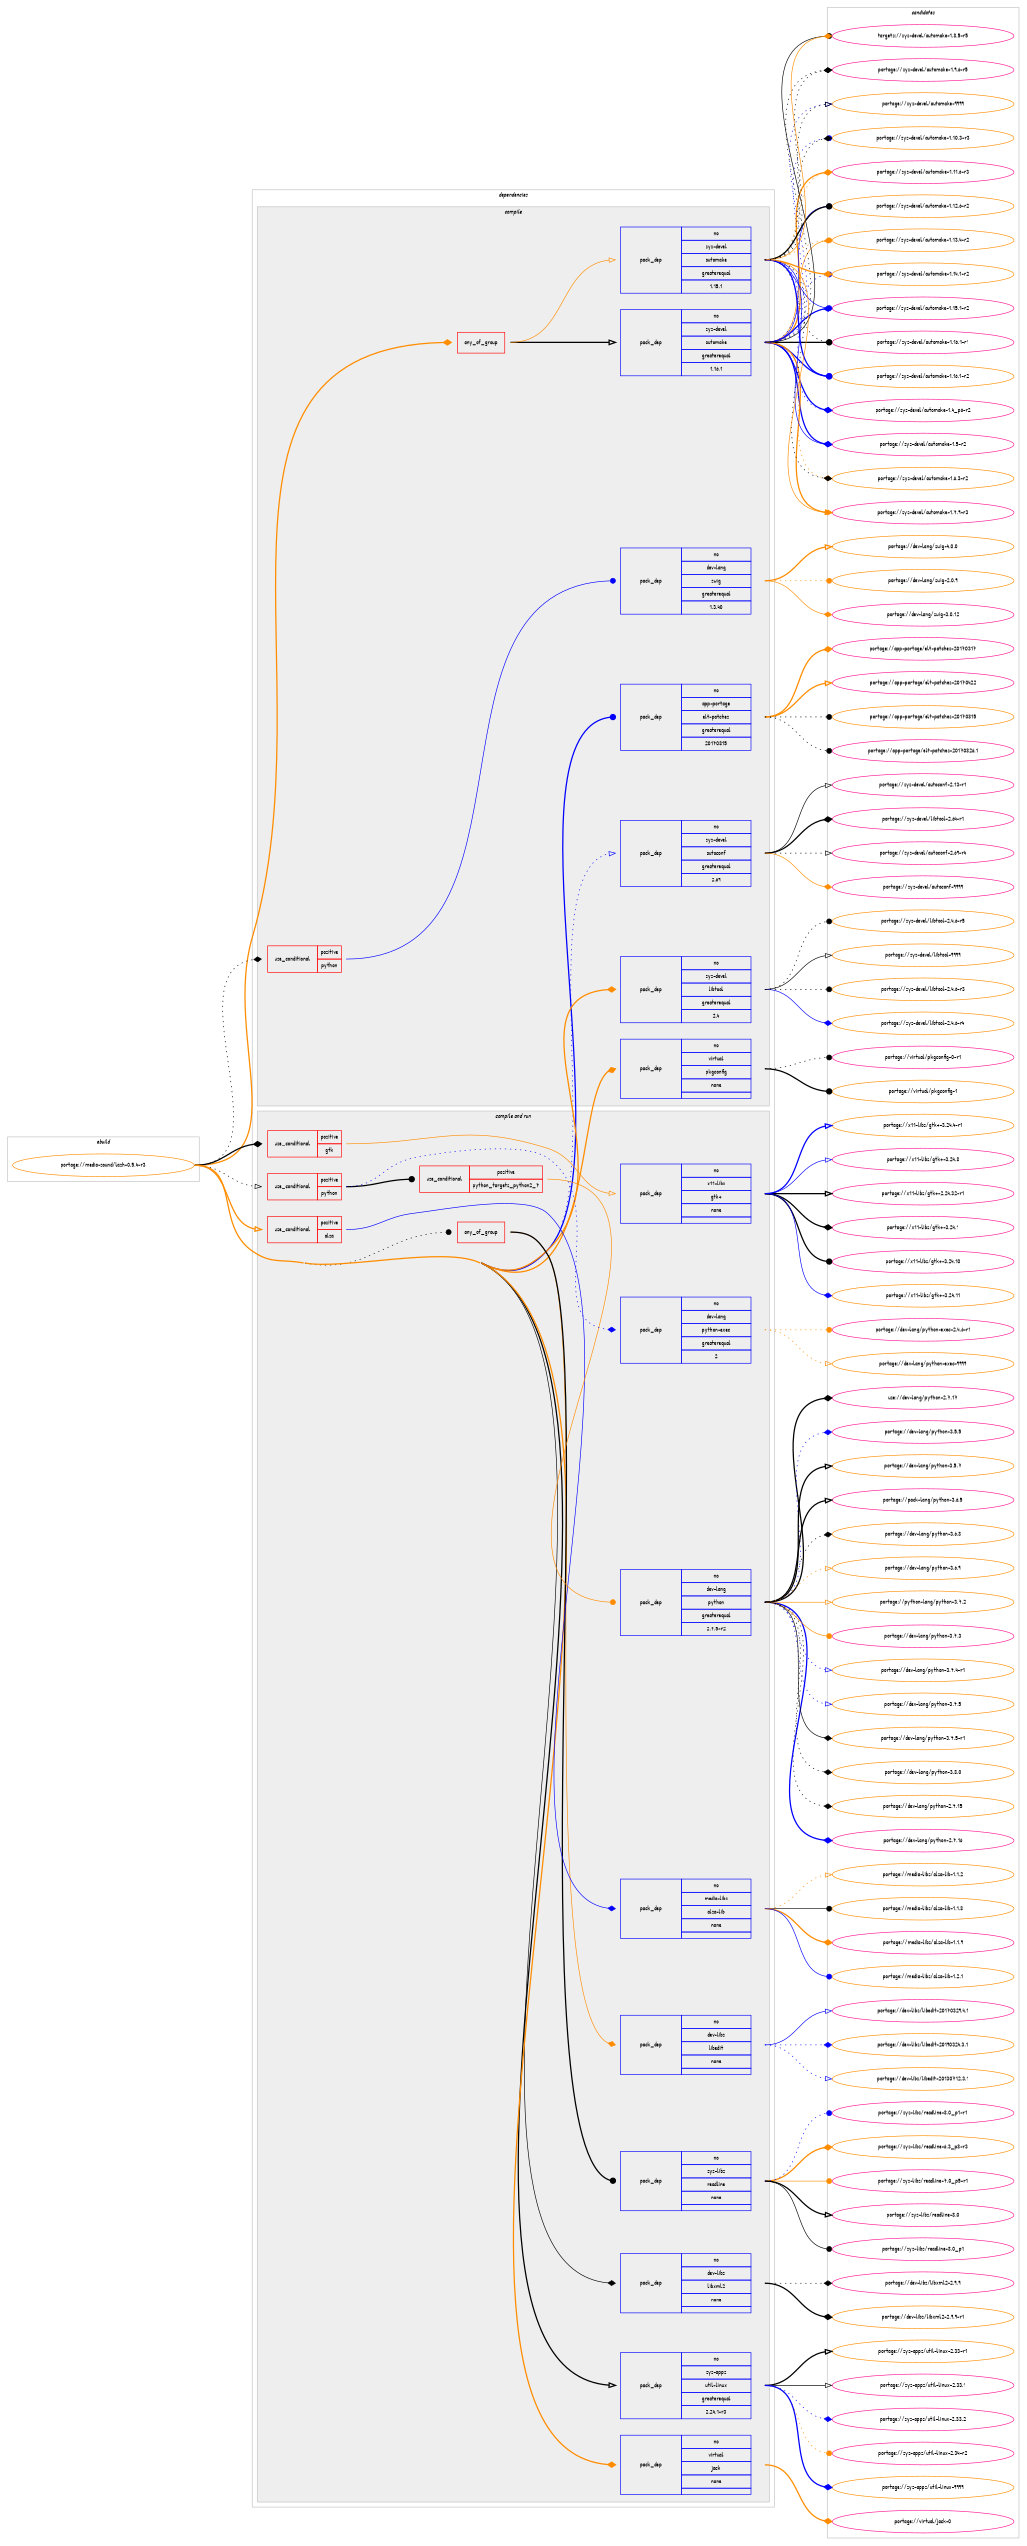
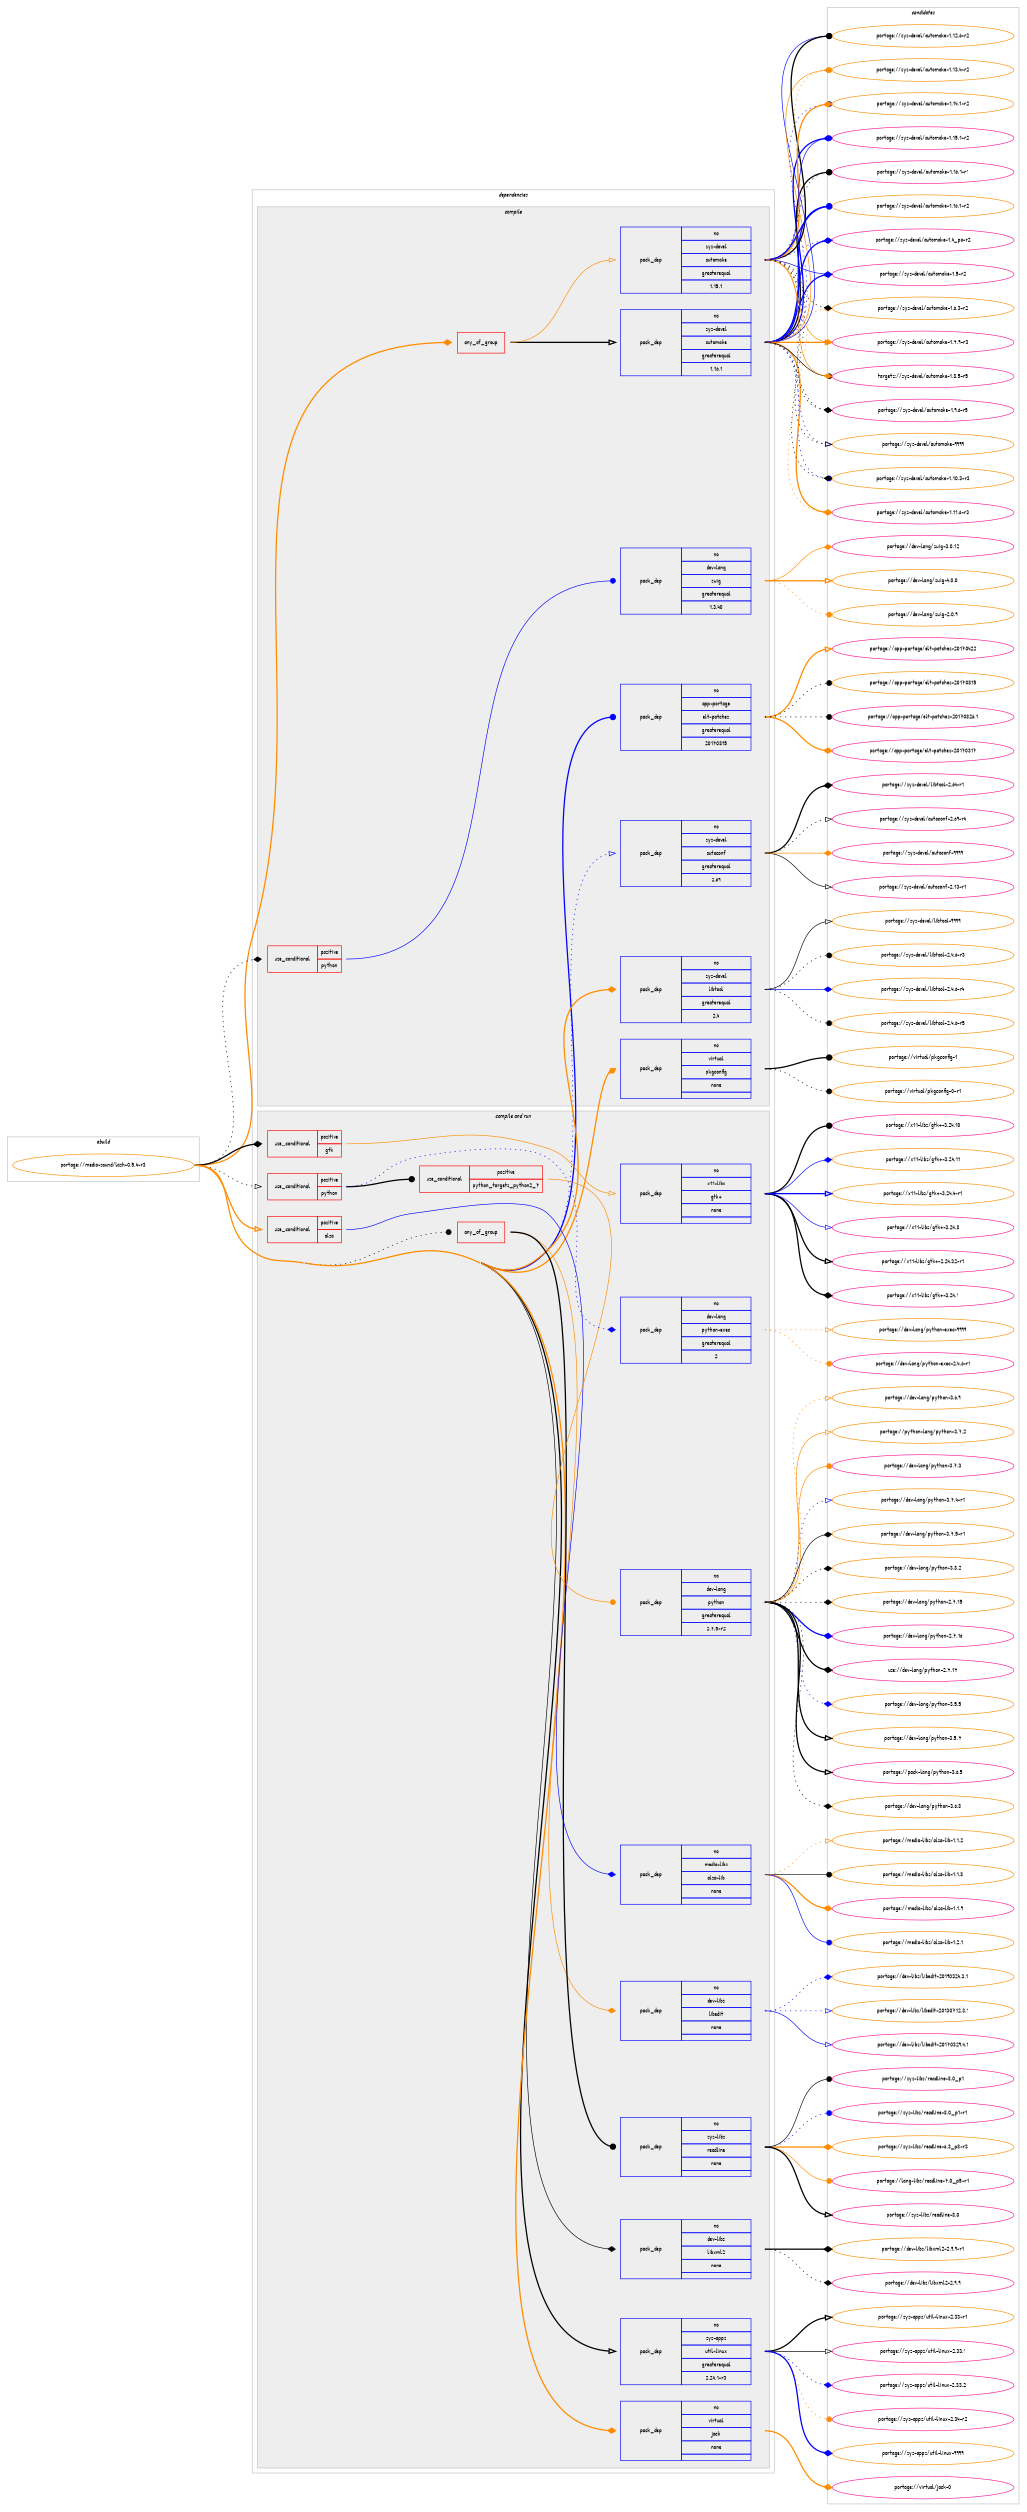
node "portage://virtual/pkgconfig-0-r1": color deeppink -> darkorange
node "portage://dev-lang/python-3.5.5": color deeppink -> darkorange
node "portage://dev-lang/python-3.7.5": removed
node "portage://dev-lang/python-3.8.0": label "portage://dev-lang/python-3.8.0" -> "portage://dev-lang/python-3.8.2"
node "portage://sys-libs/readline-7.0_p5-r1": label "portage://sys-libs/readline-7.0_p5-r1" -> "portage://lang-libs/readline-7.0_p5-r1"
